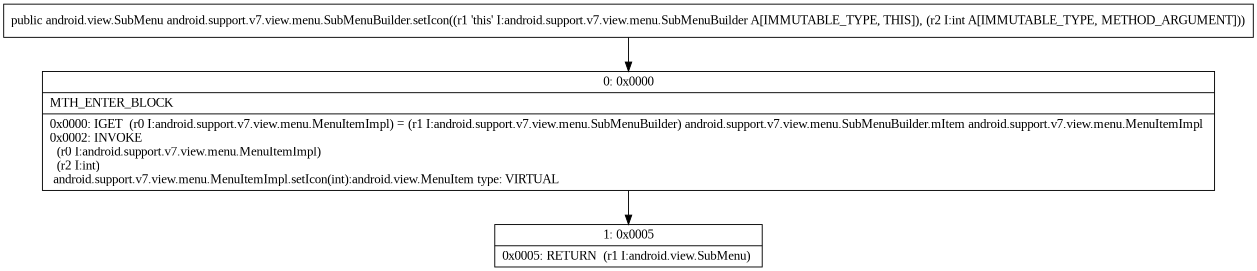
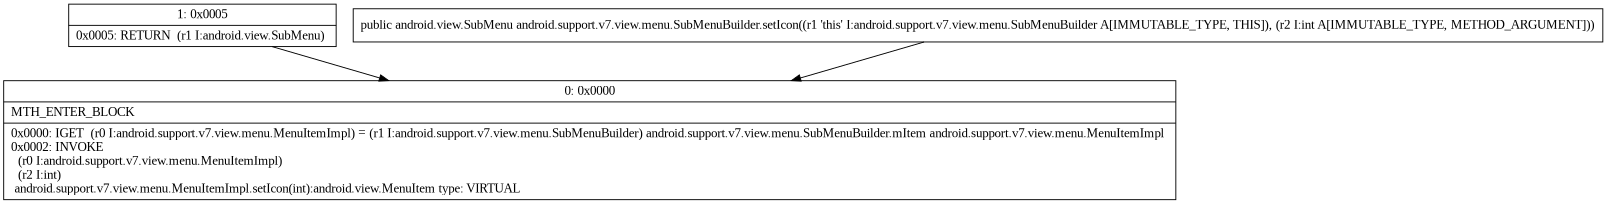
edge "0: 0x0000" -> "1: 0x0005": reversed
